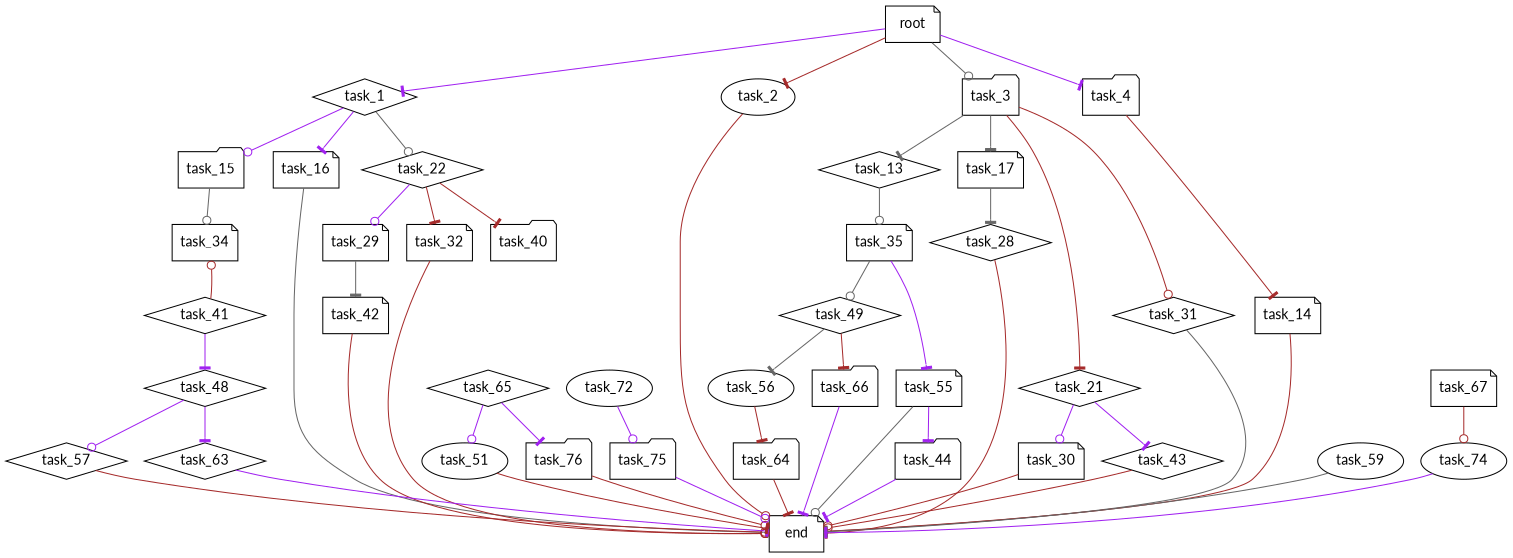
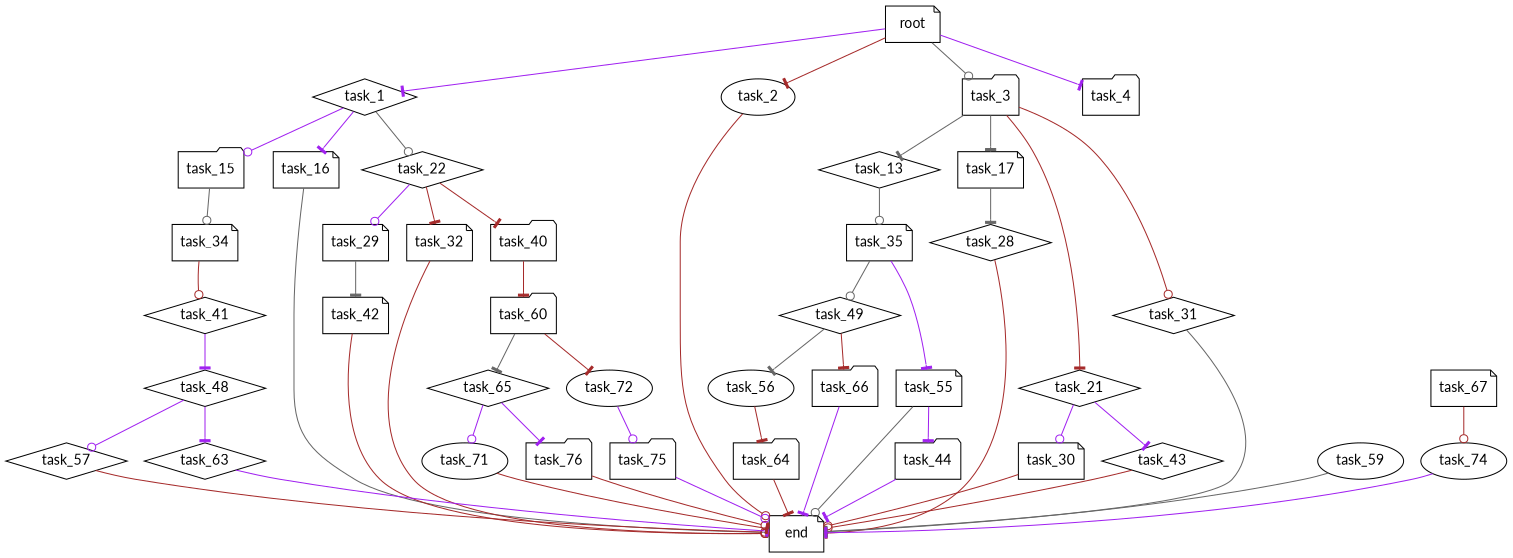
edge "task_41" -> "task_34": reversed
node "task_60": added
node "task_14": removed
node "task_51": label "task_51" -> "task_71"
